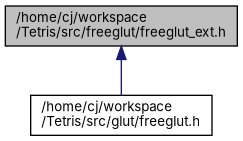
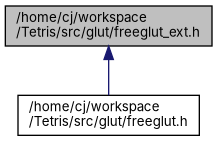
node "/home/cj/workspace /Tetris/src/freeglut/freeglut_ext.h": label "/home/cj/workspace /Tetris/src/freeglut/freeglut_ext.h" -> "/home/cj/workspace /Tetris/src/glut/freeglut_ext.h"
